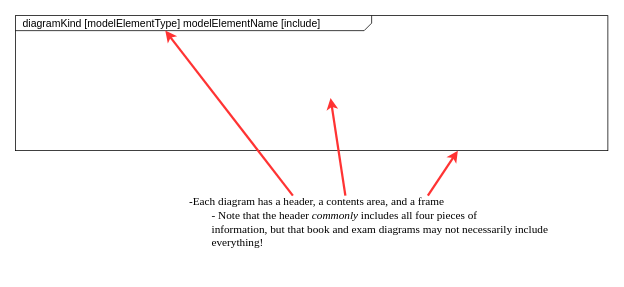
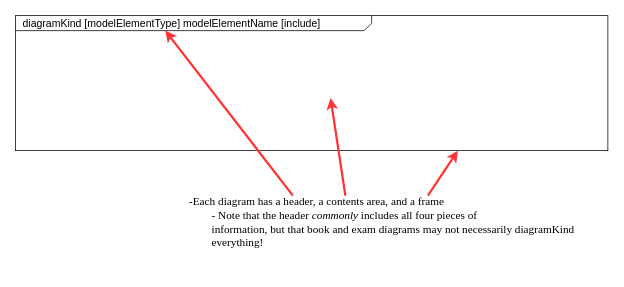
node "-Each diagram has a header, a contents area, and a frame - Note that the header commonly includes all four pieces of information, but that book and exam diagrams may not necessarily include everything!": label "-Each diagram has a header, a contents area, and a frame - Note that the header commonly includes all four pieces of information, but that book and exam diagrams may not necessarily include everything!" -> "-Each diagram has a header, a contents area, and a frame - Note that the header commonly includes all four pieces of information, but that book and exam diagrams may not necessarily diagramKind everything!"
